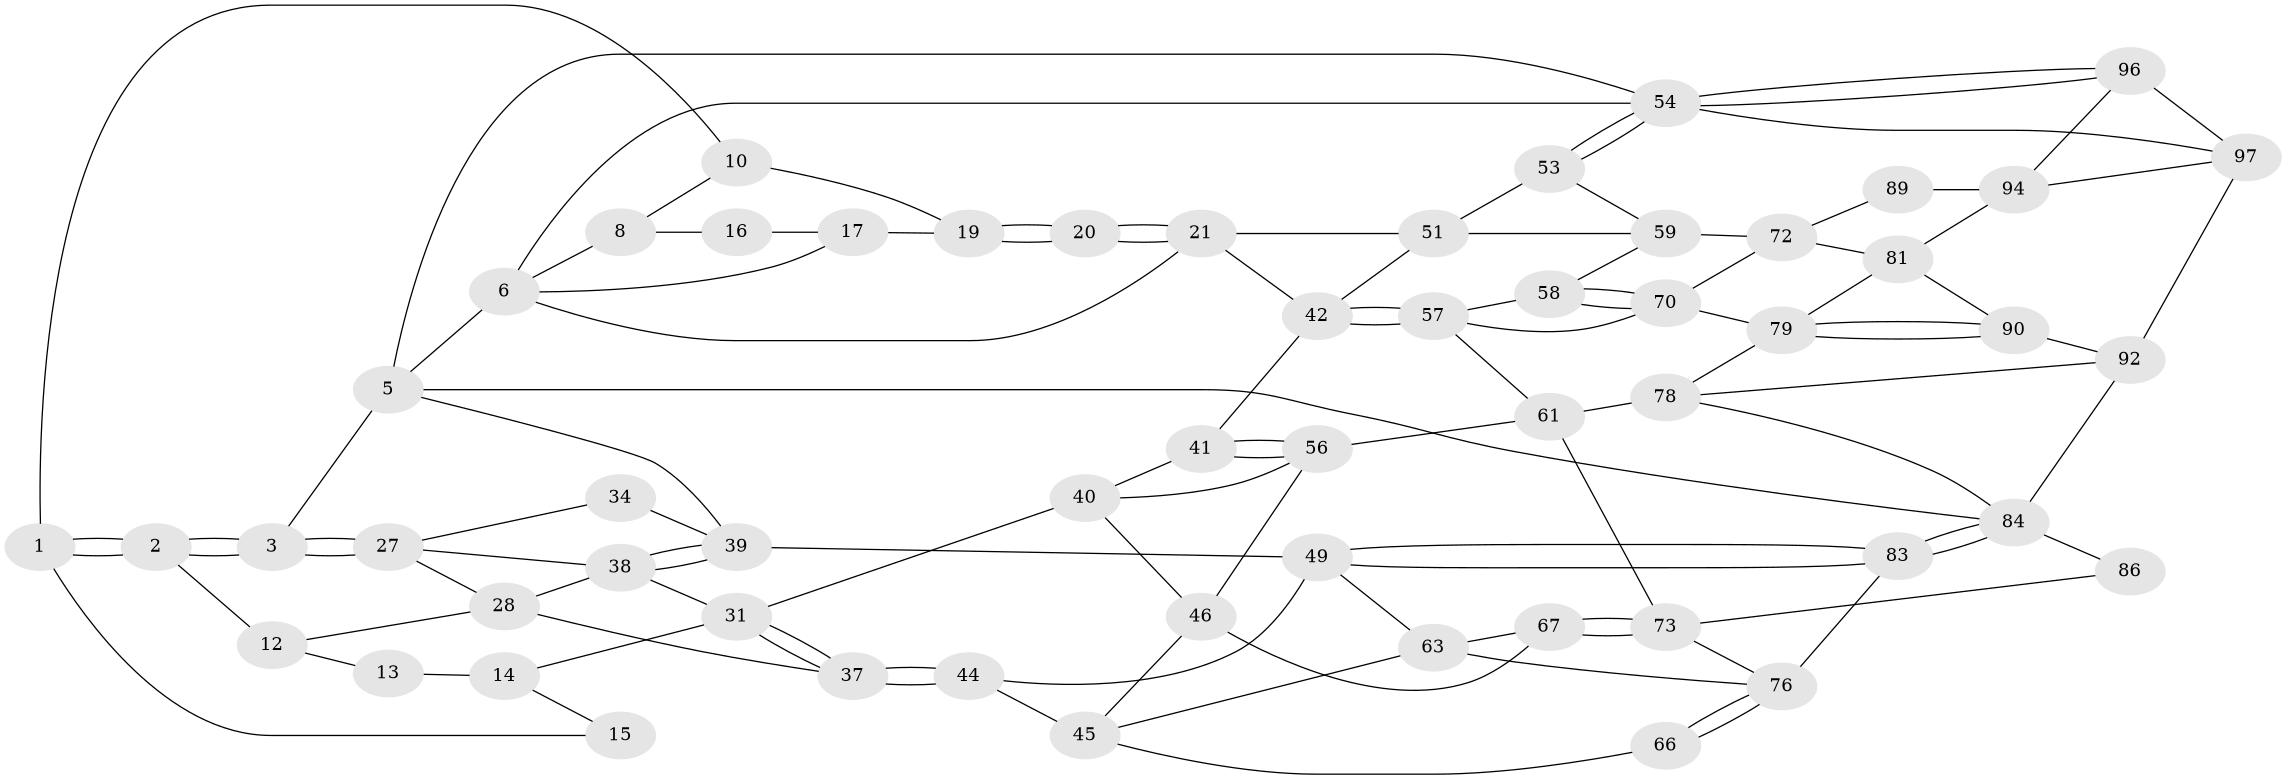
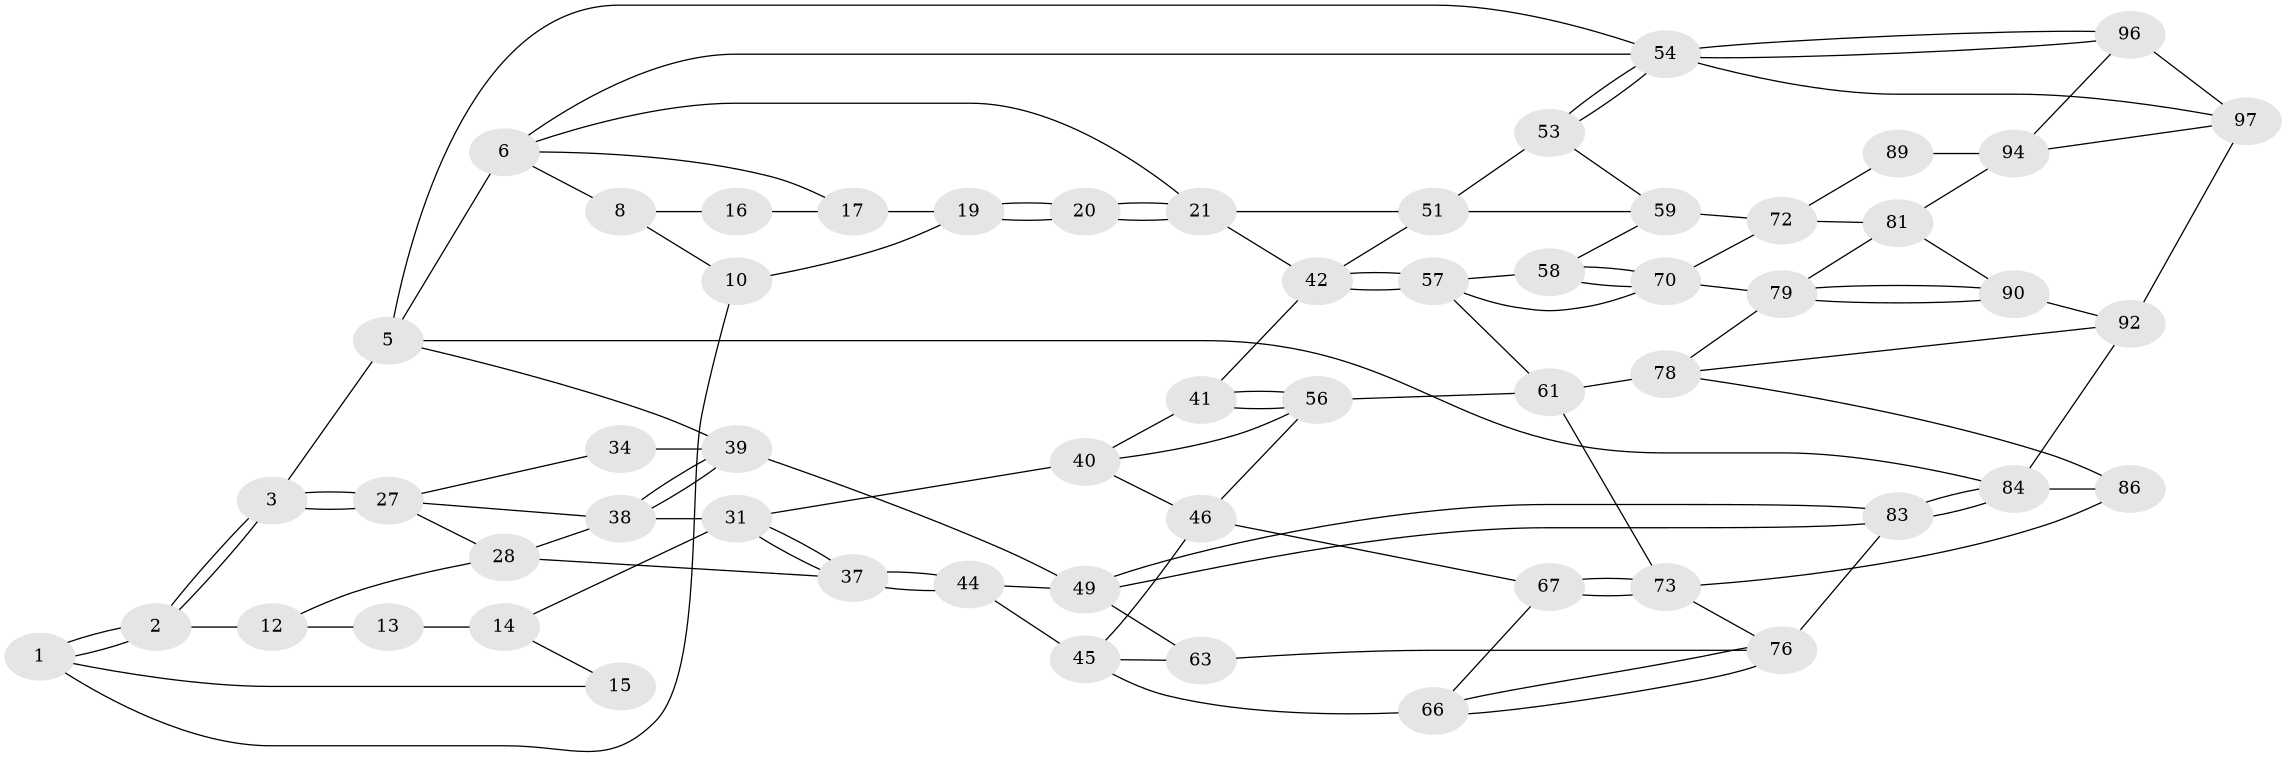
edge "78" -- "84": now "78" -- "86"
edge "67" -- "63": now "67" -- "66"
